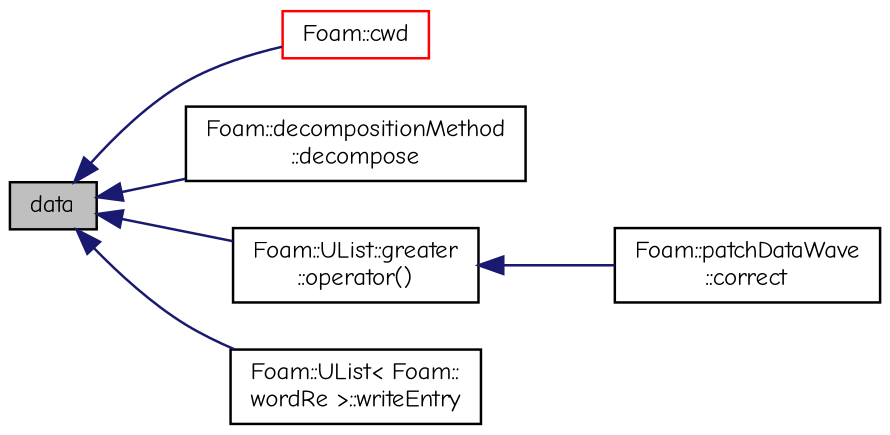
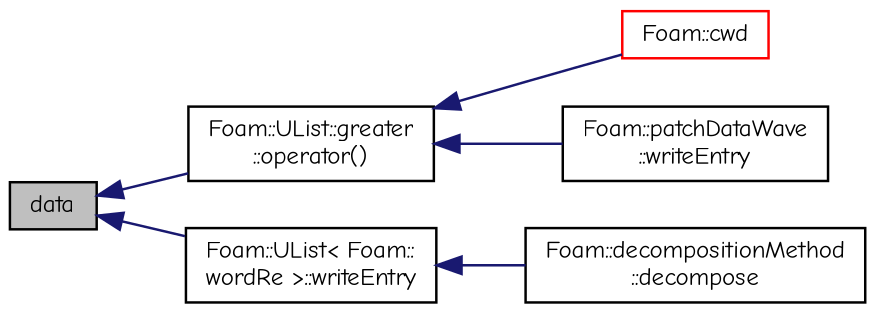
edge "Foam::cwd" -> "data": now "Foam::cwd" -> "Foam::UList::greater ::operator()"
edge "Foam::decompositionMethod ::decompose" -> "data": now "Foam::decompositionMethod ::decompose" -> "Foam::UList< Foam:: wordRe >::writeEntry"
node "Foam::patchDataWave ::correct": label "Foam::patchDataWave ::correct" -> "Foam::patchDataWave ::writeEntry"
